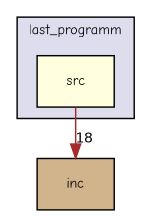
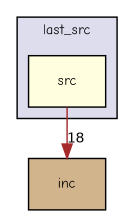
cluster "last_programm": label "last_programm" -> "last_src"
